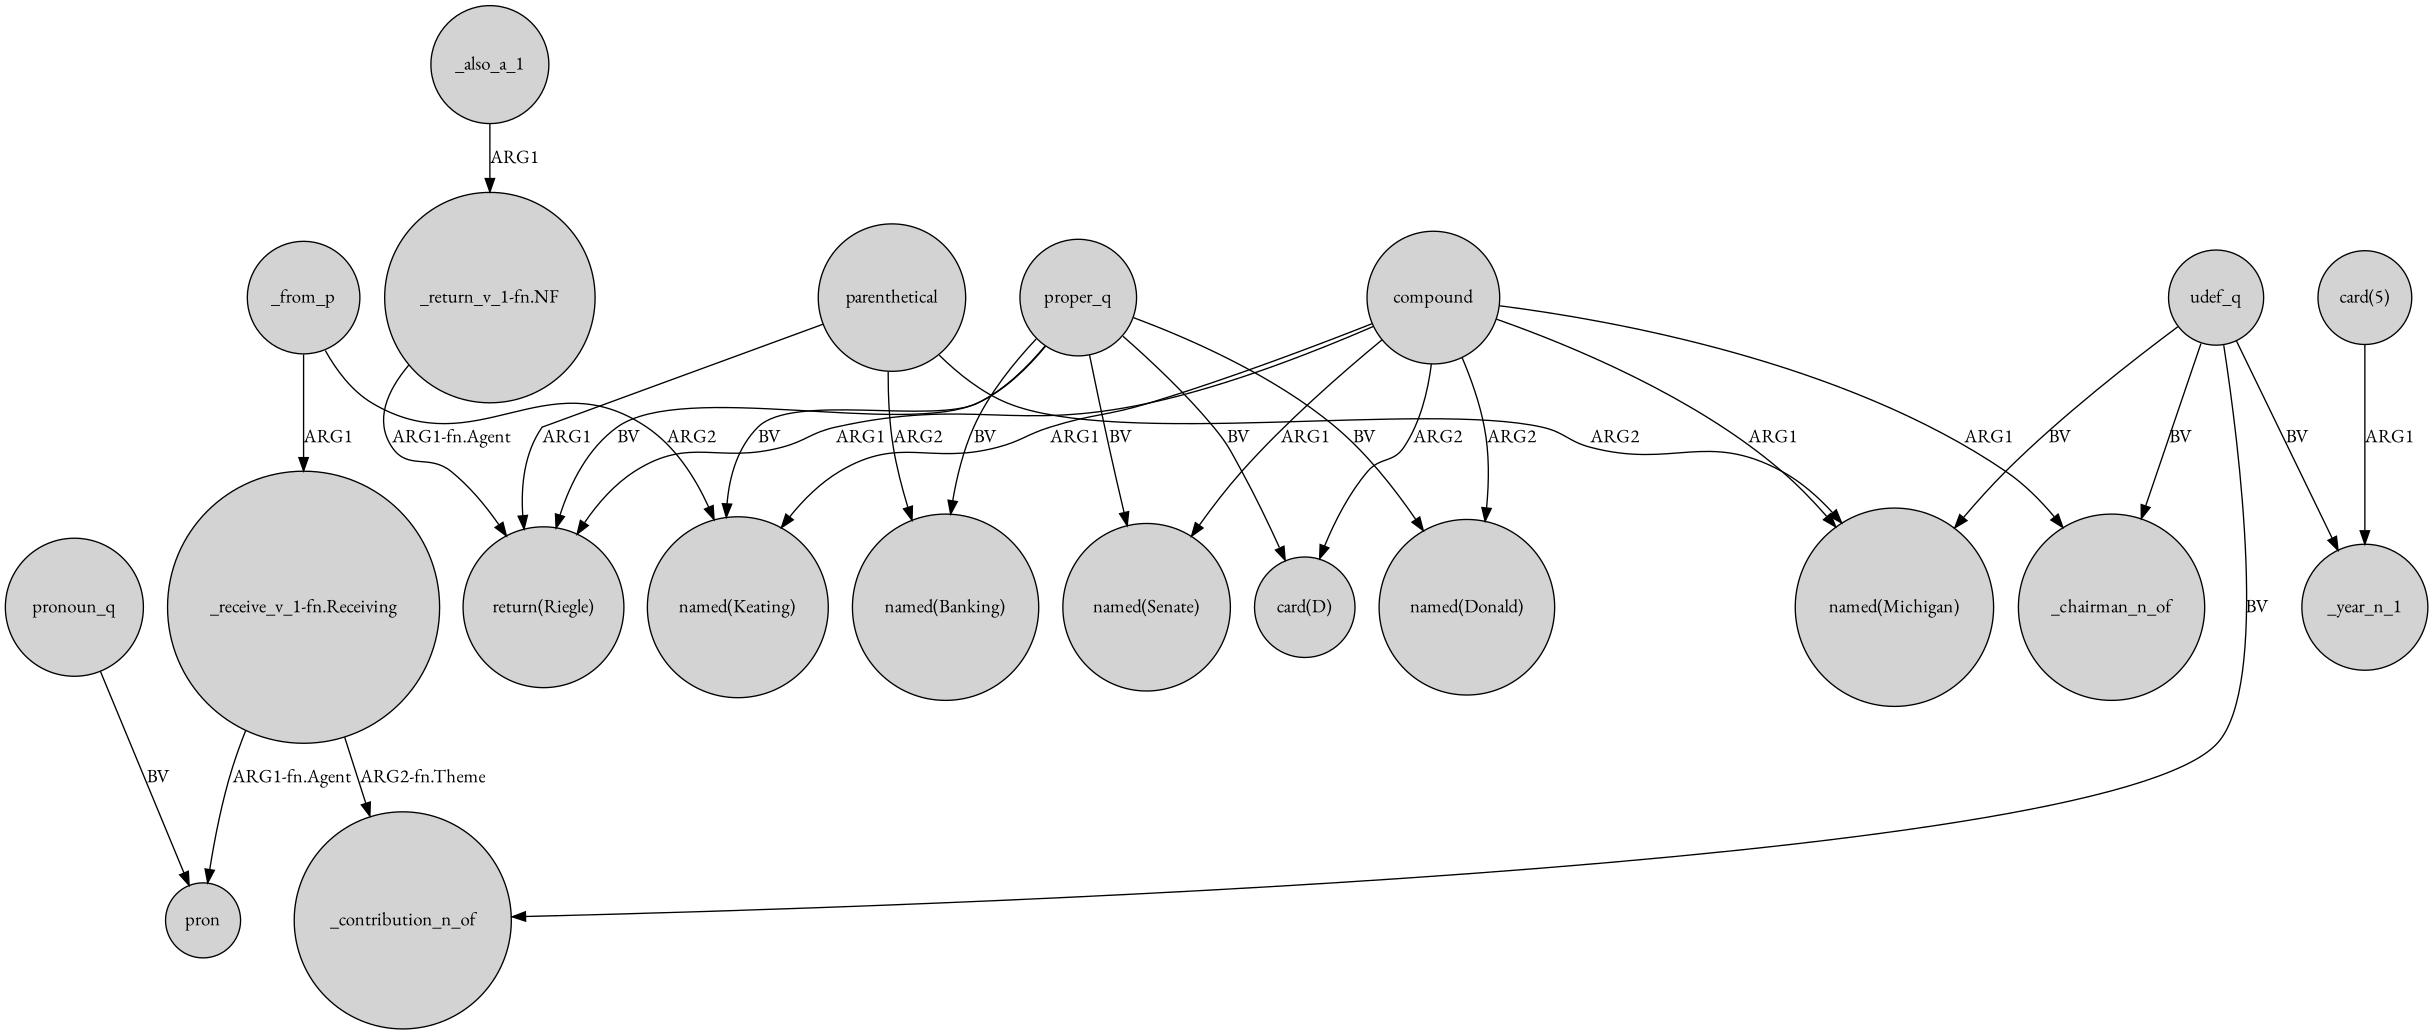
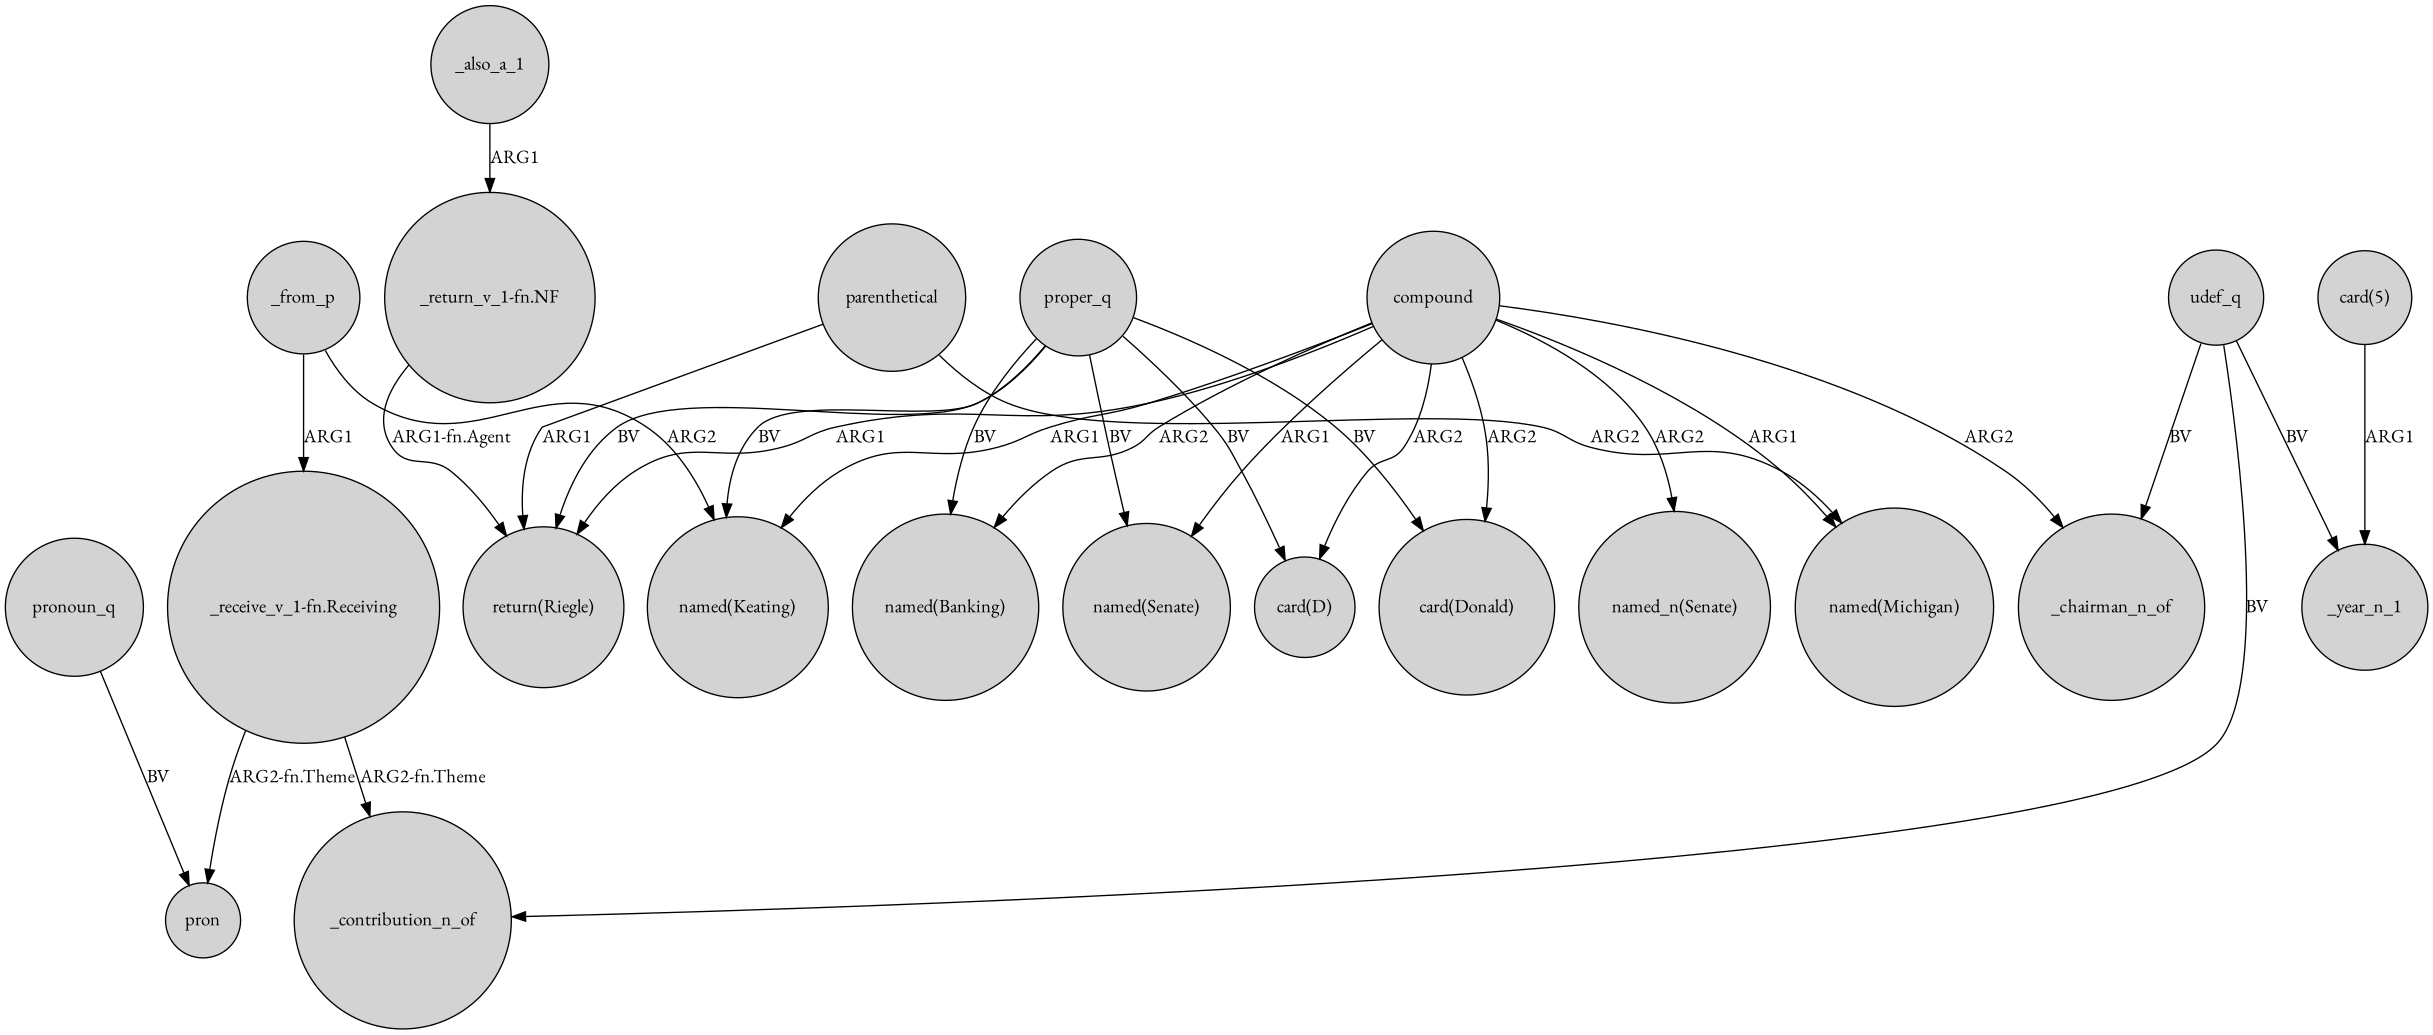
edge "udef_q" -> "named(Michigan)": removed, label "BV"
edge "compound" -> "_chairman_n_of": label "ARG1" -> "ARG2"
edge "parenthetical" -> "named(Banking)": now "compound" -> "named(Banking)"
node "named(Donald)": label "named(Donald)" -> "card(Donald)"
node "named_n(Senate)": added
edge "_receive_v_1-fn.Receiving" -> "pron": label "ARG1-fn.Agent" -> "ARG2-fn.Theme"
